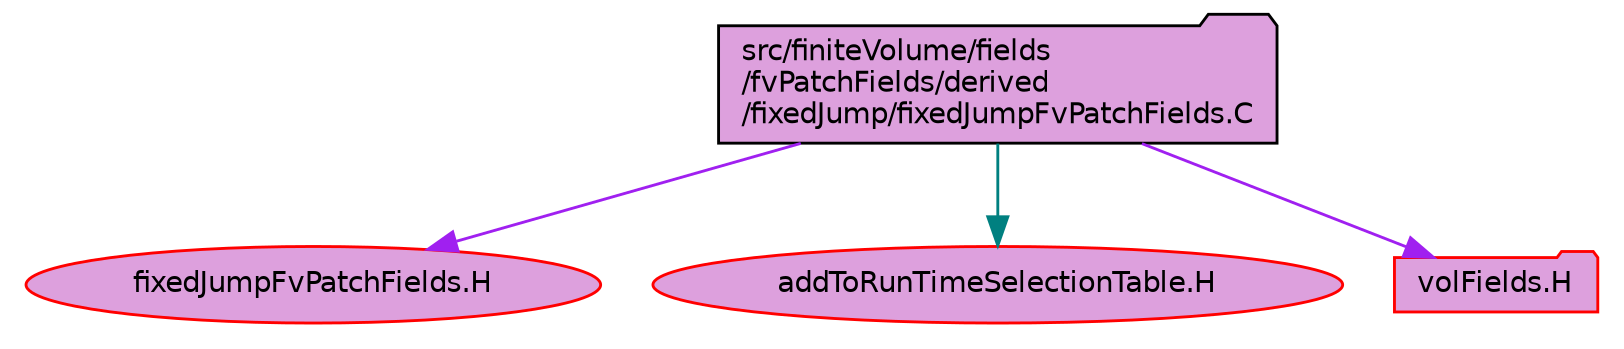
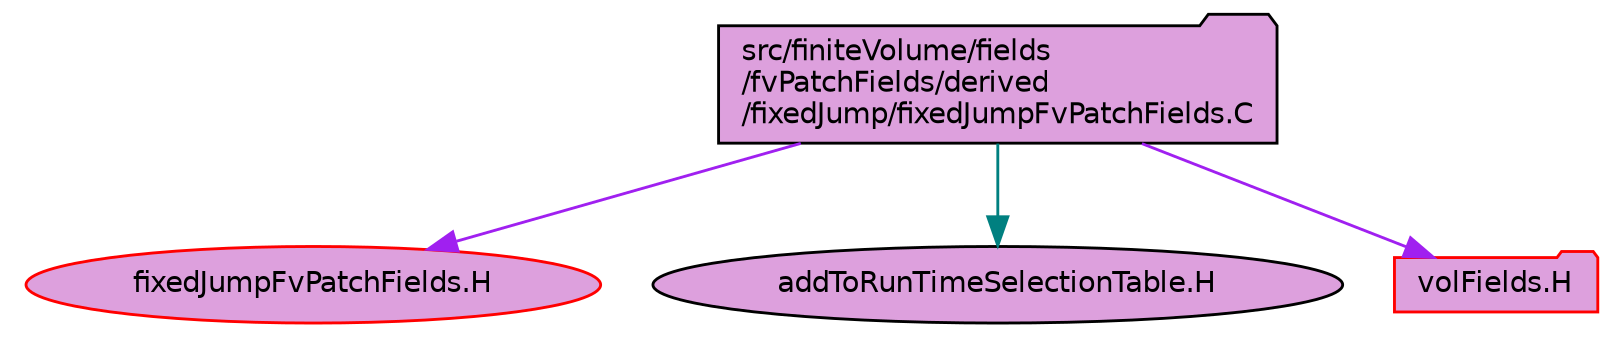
node "addToRunTimeSelectionTable.H": color red -> black
